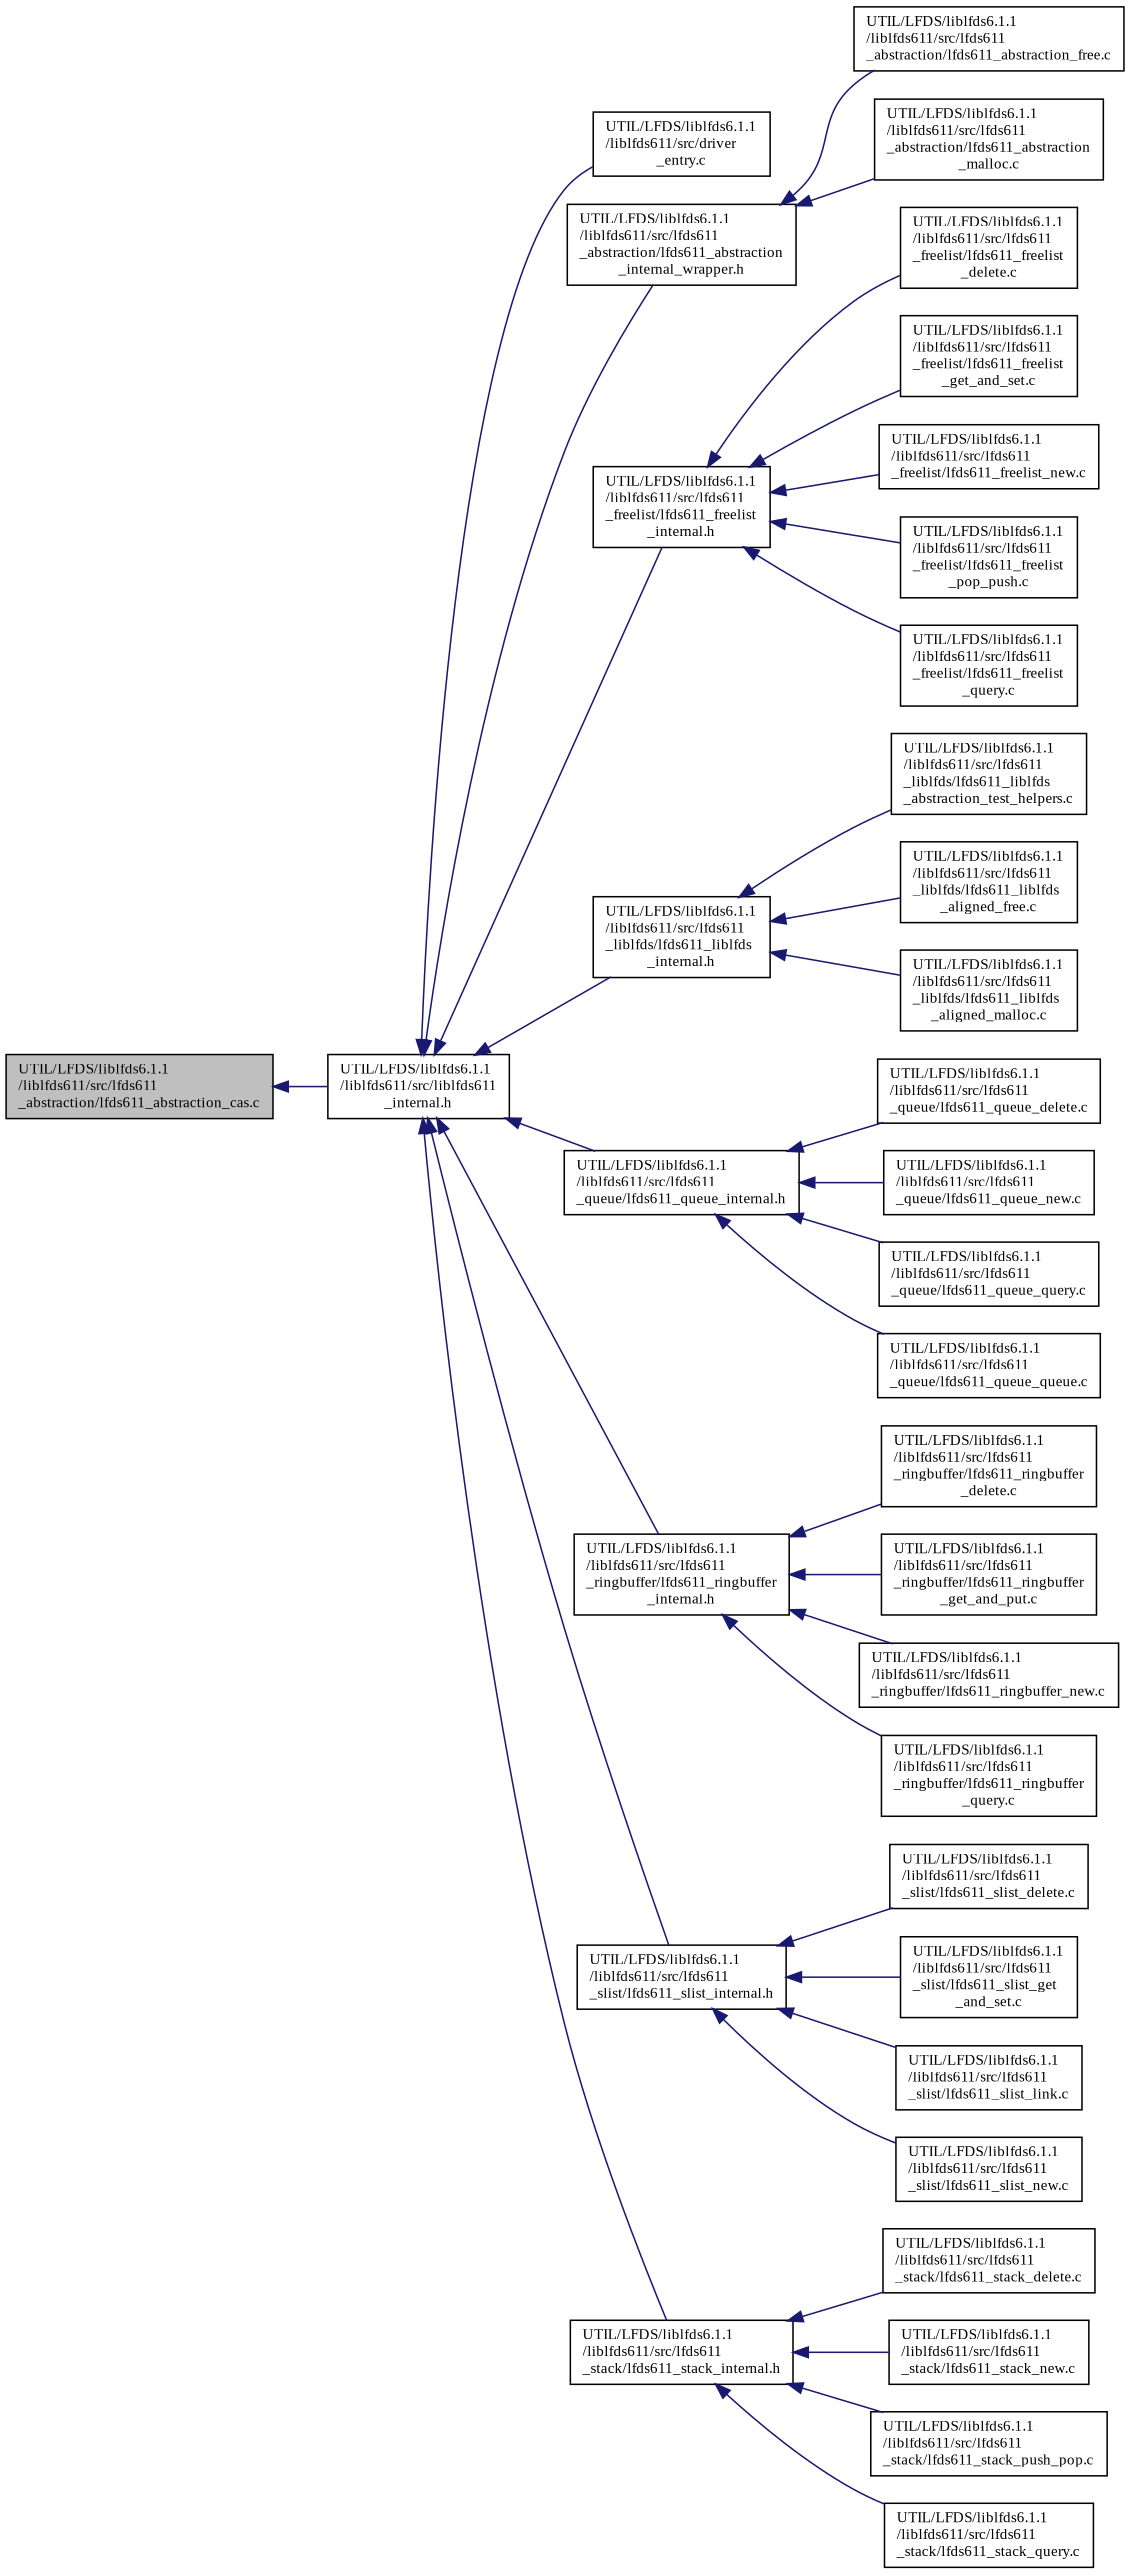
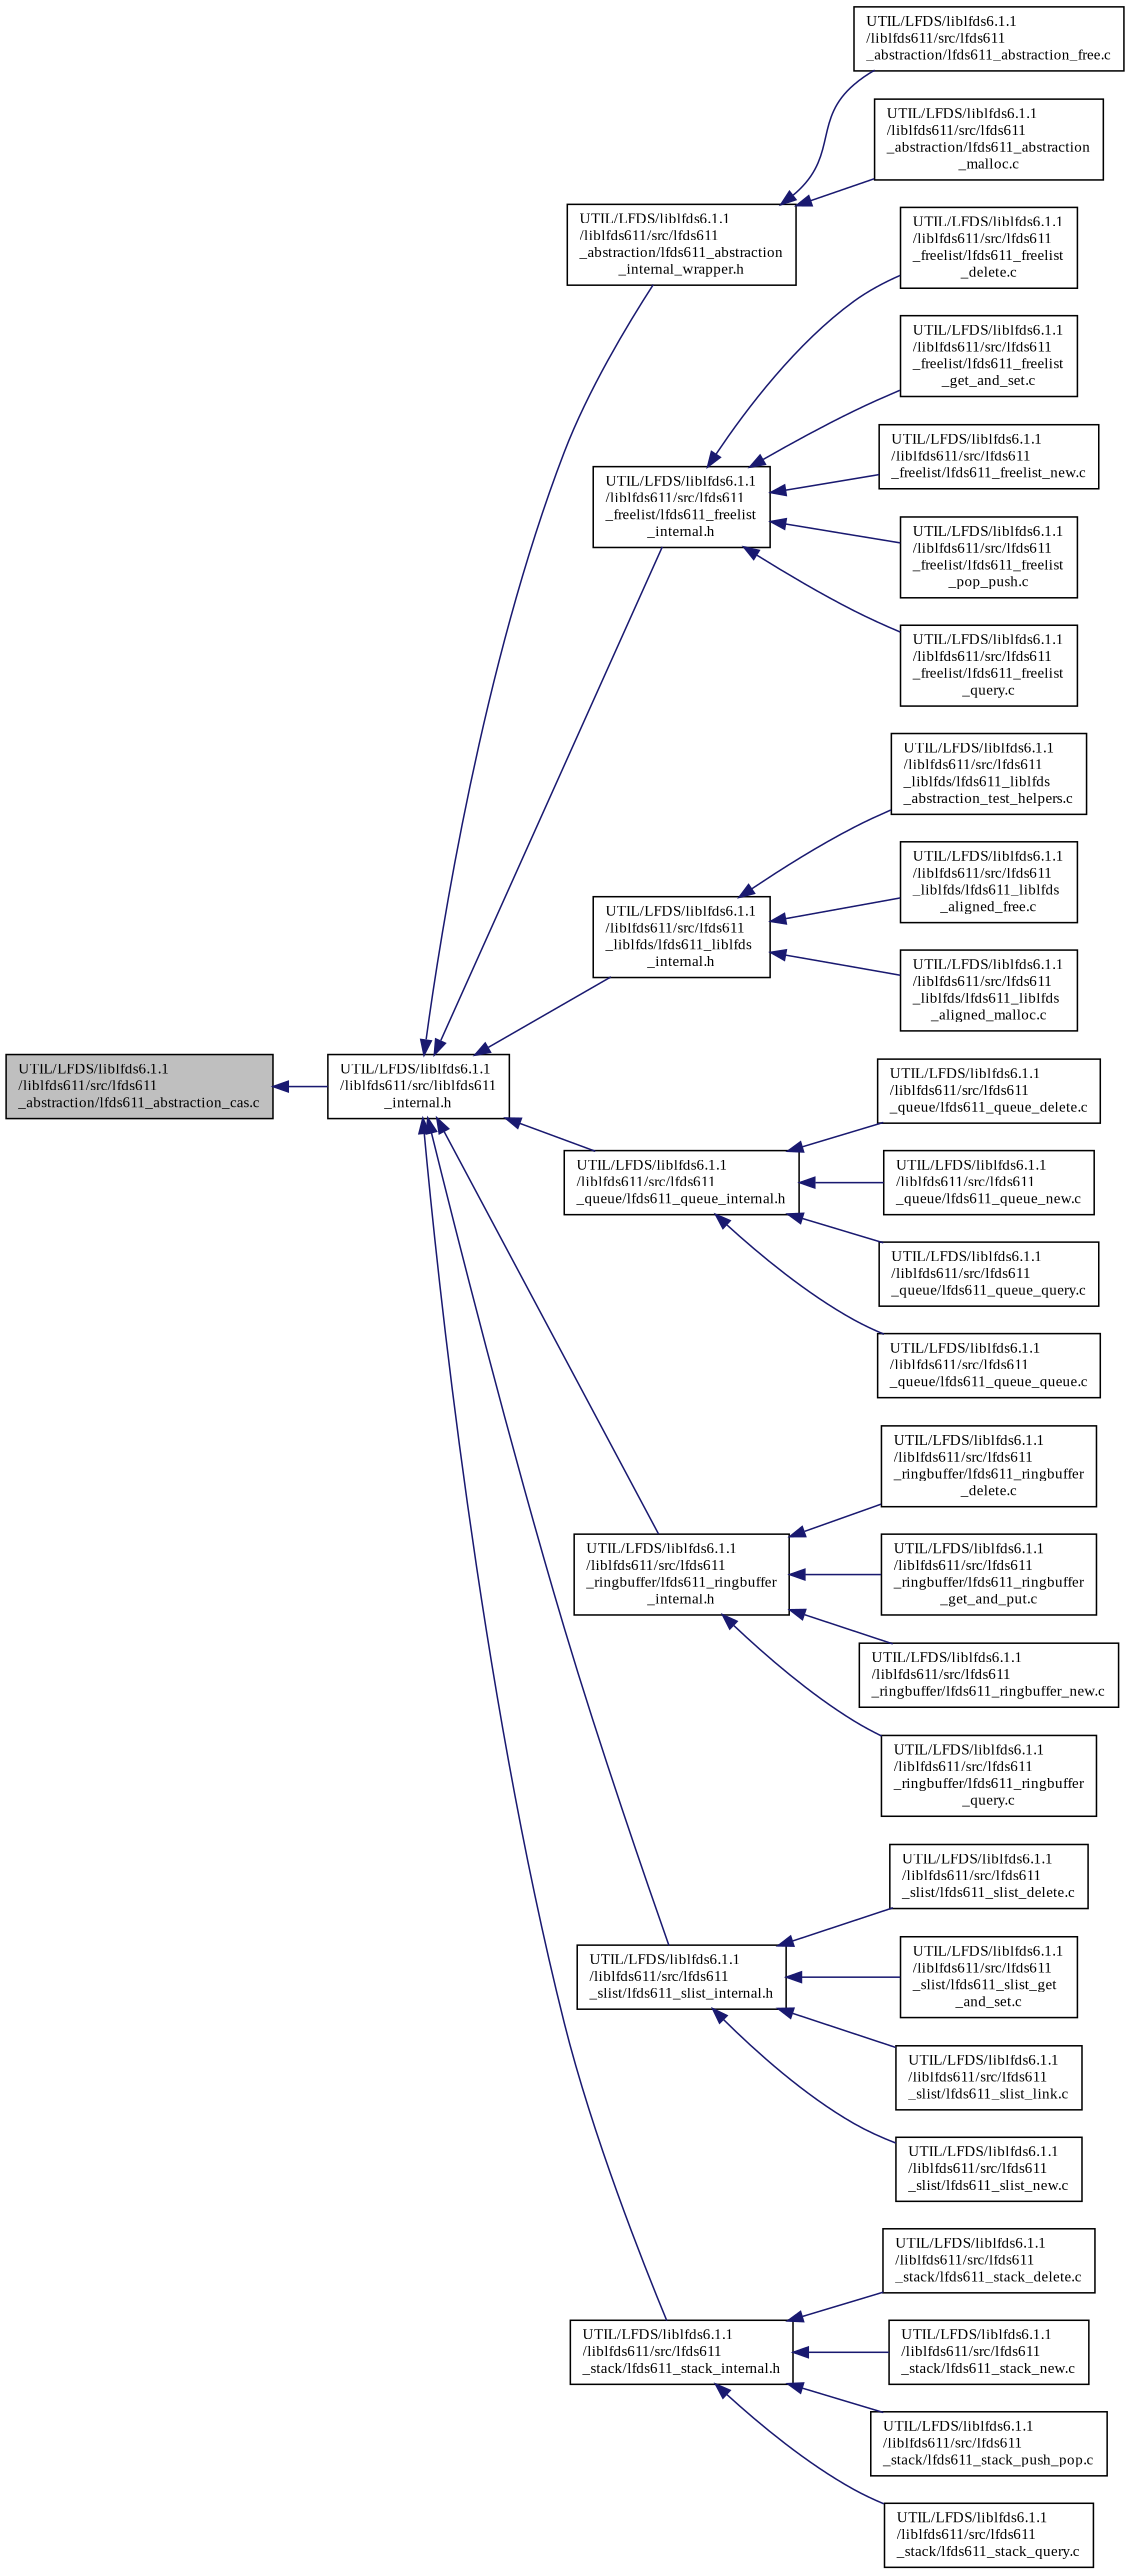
node "UTIL/LFDS/liblfds6.1.1 /liblfds611/src/driver _entry.c": removed
